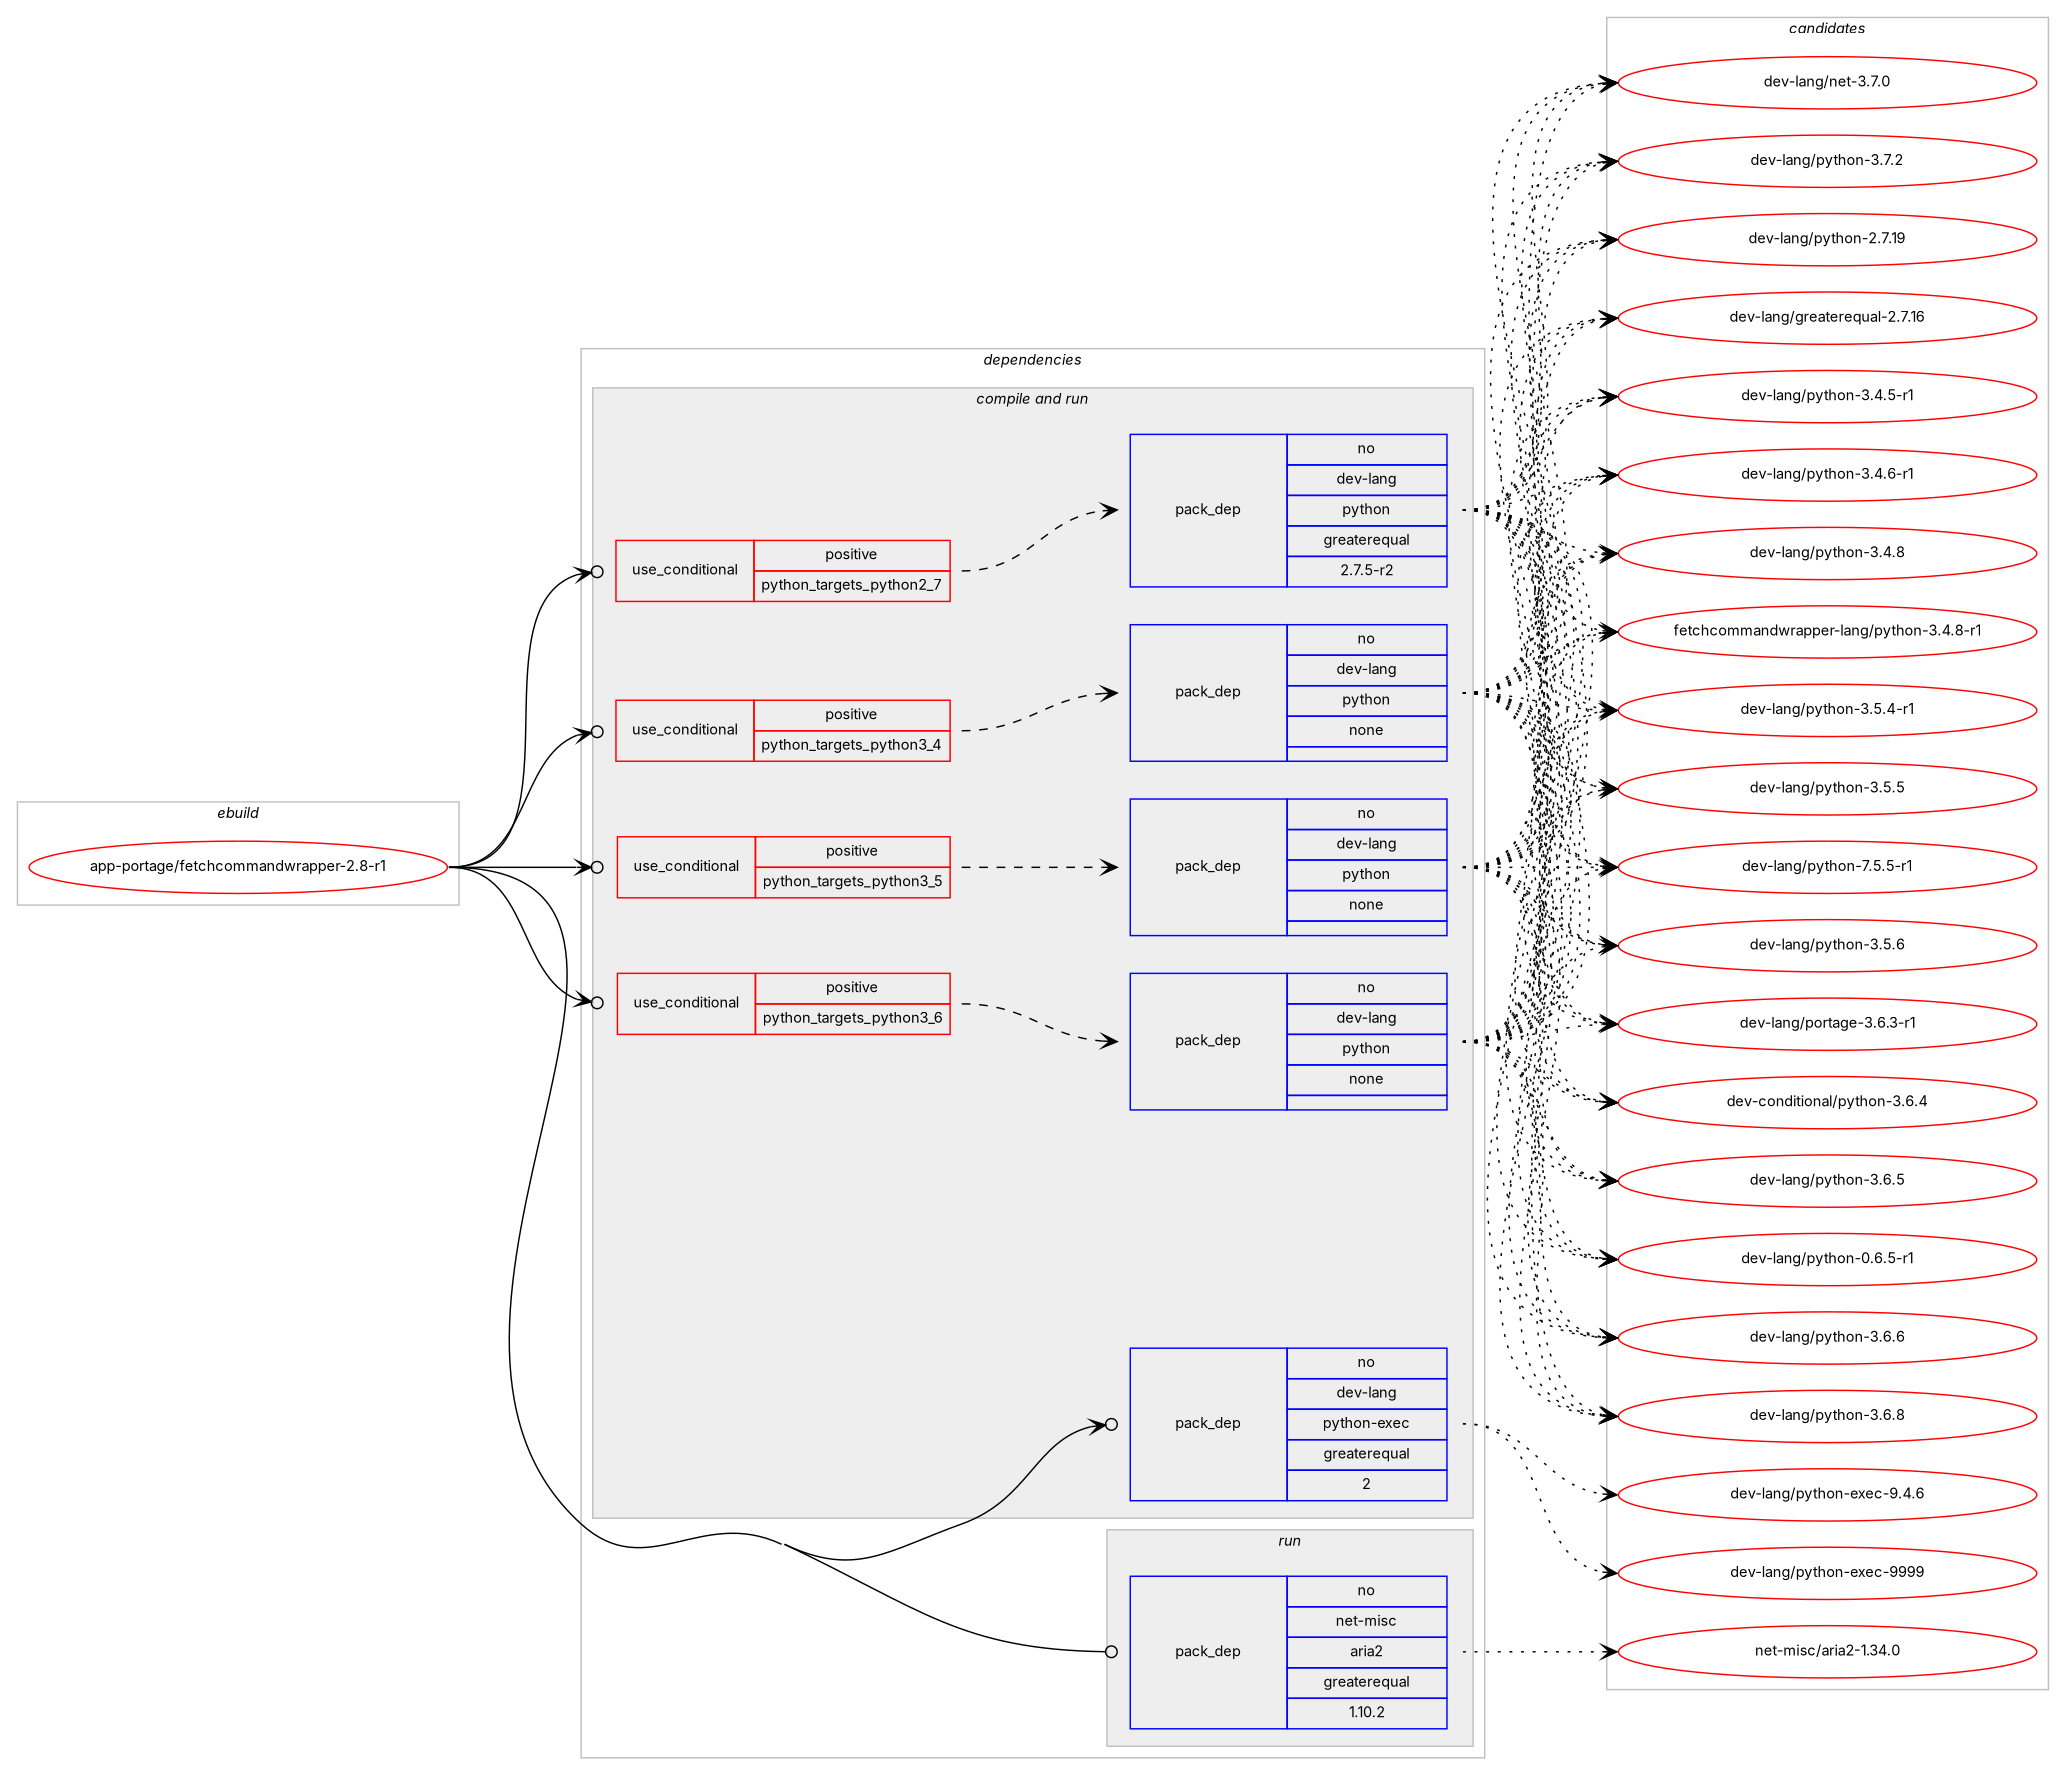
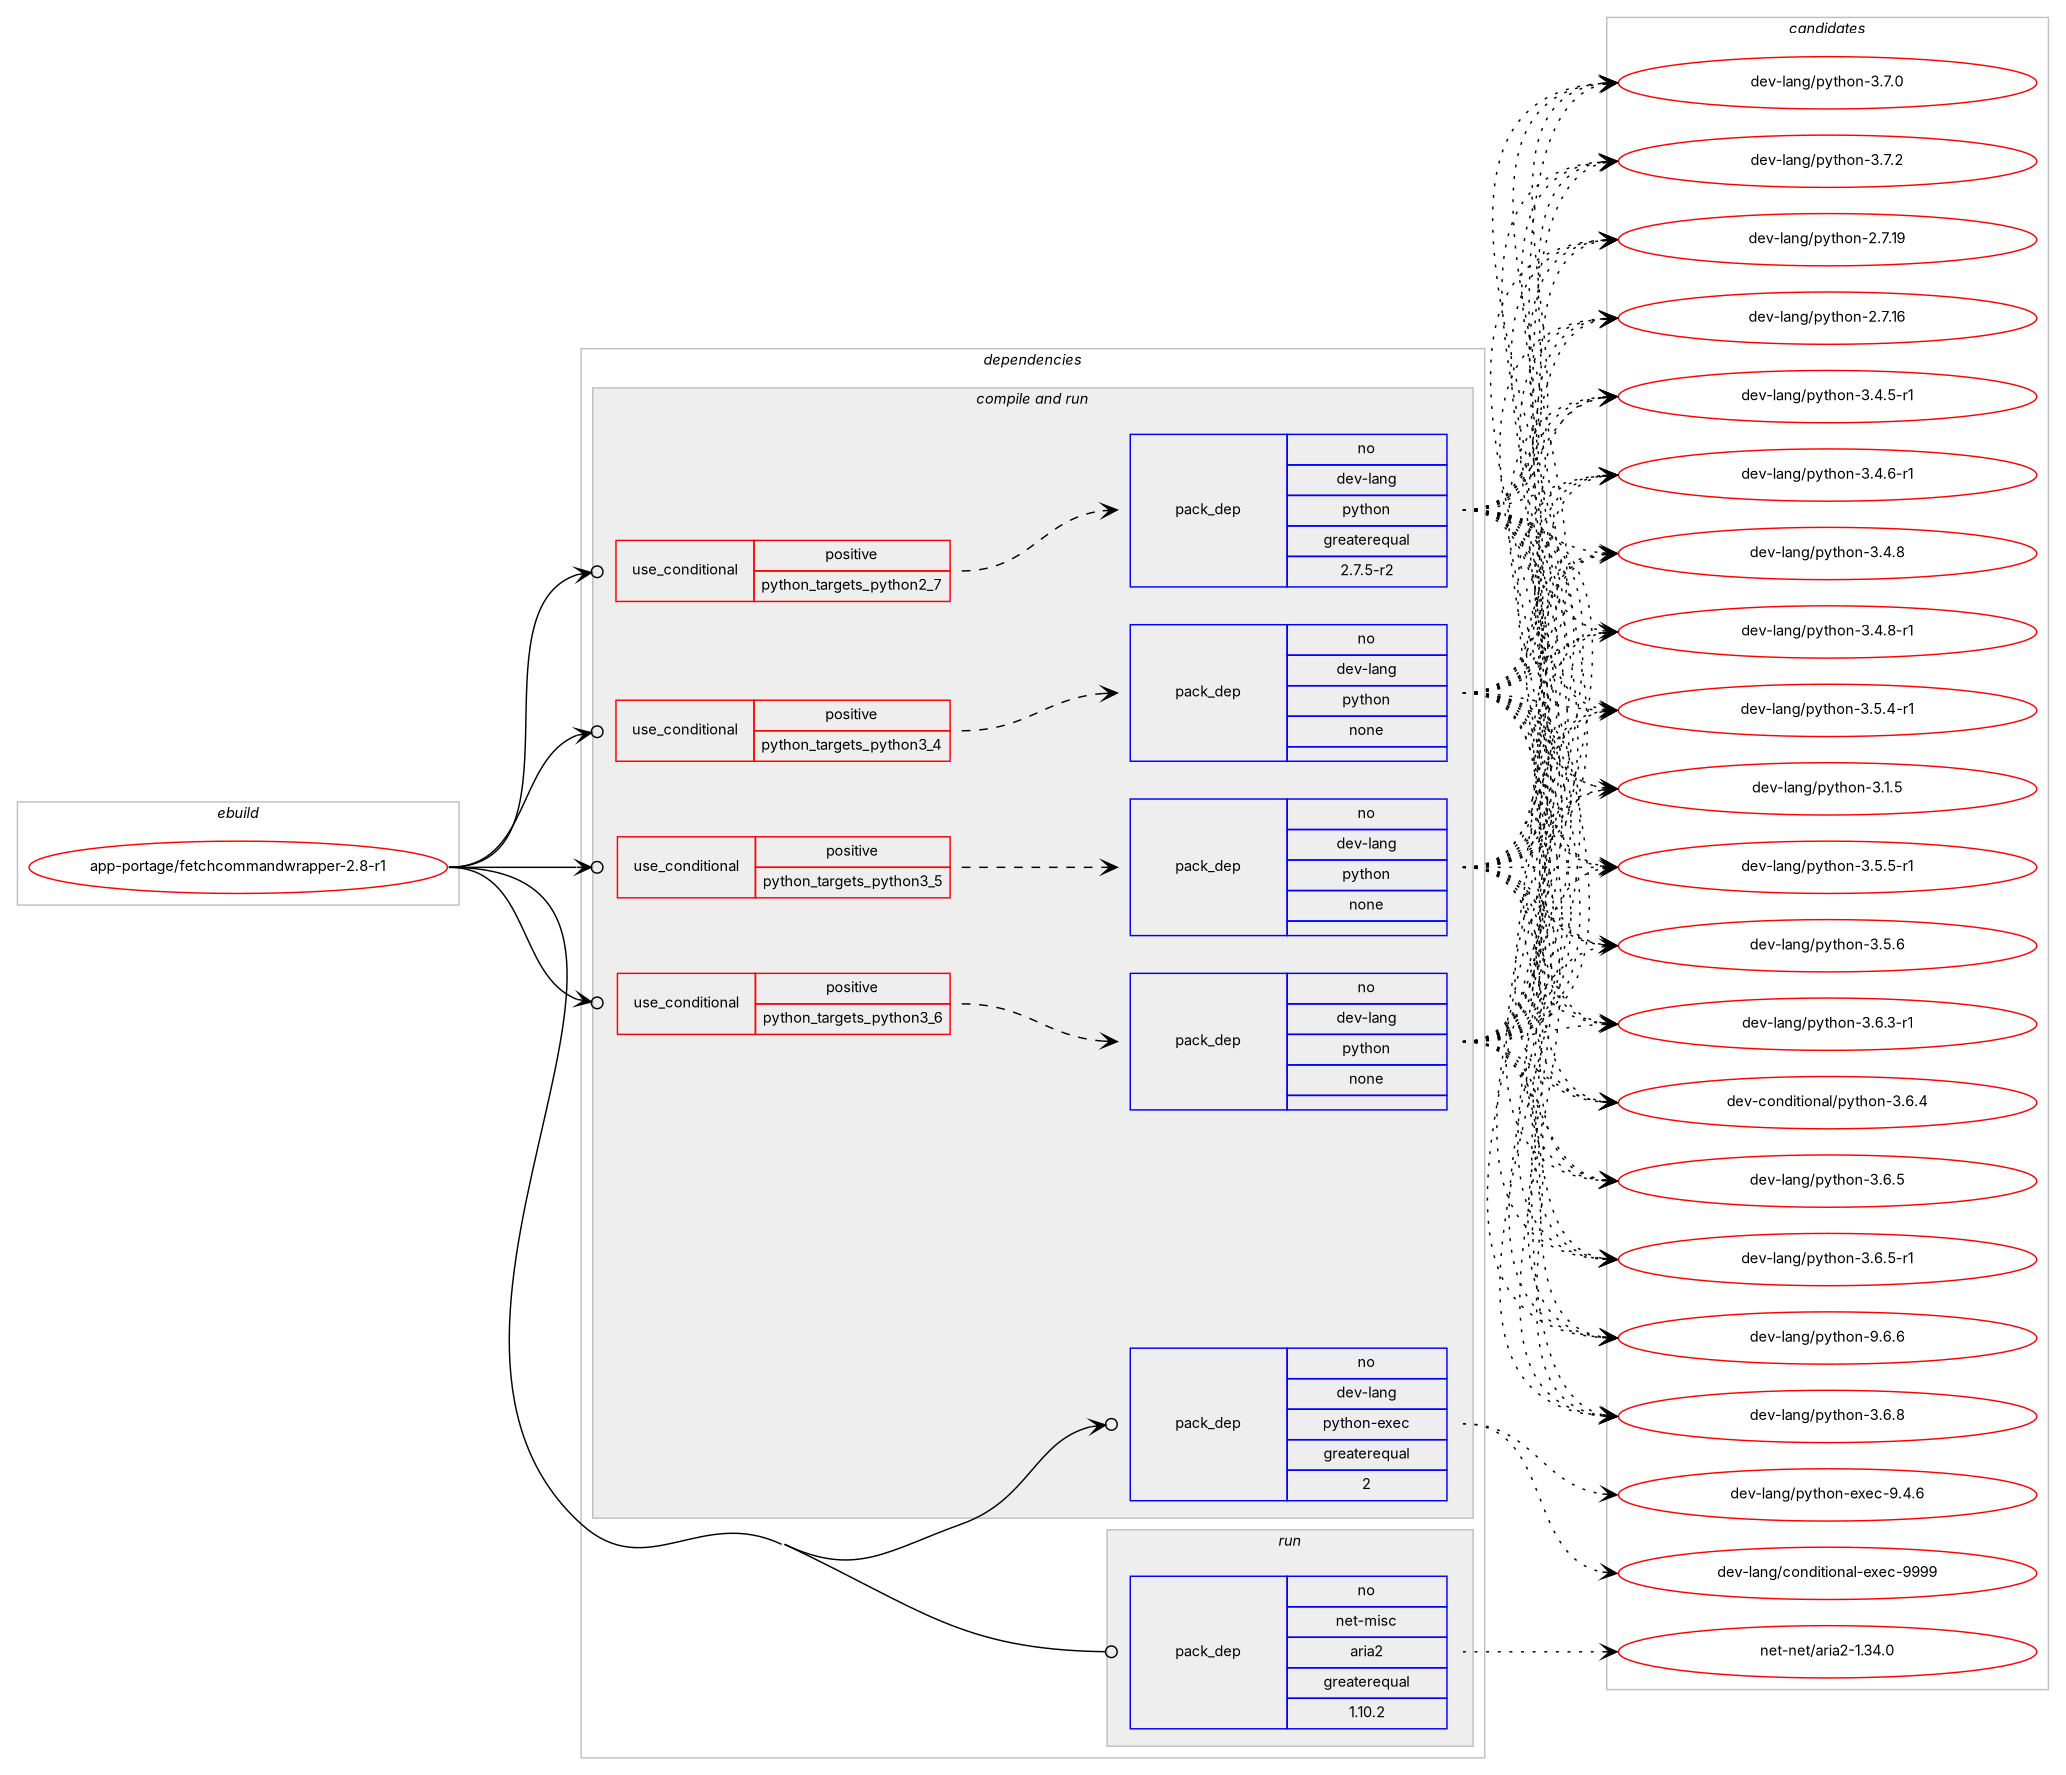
node "dev-lang/net-3.7.0": label "dev-lang/net-3.7.0" -> "dev-lang/python-3.7.0"
node "dev-lang/greaterequal-2.7.16": label "dev-lang/greaterequal-2.7.16" -> "dev-lang/python-2.7.16"
node "fetchcommandwrapper-lang/python-3.4.8-r1": label "fetchcommandwrapper-lang/python-3.4.8-r1" -> "dev-lang/python-3.4.8-r1"
node "dev-lang/python-3.5.5": label "dev-lang/python-3.5.5" -> "dev-lang/python-3.1.5"
node "dev-lang/python-7.5.5-r1": label "dev-lang/python-7.5.5-r1" -> "dev-lang/python-3.5.5-r1"
node "dev-lang/portage-3.6.3-r1": label "dev-lang/portage-3.6.3-r1" -> "dev-lang/python-3.6.3-r1"
node "dev-lang/python-0.6.5-r1": label "dev-lang/python-0.6.5-r1" -> "dev-lang/python-3.6.5-r1"
node "dev-lang/python-3.6.6": label "dev-lang/python-3.6.6" -> "dev-lang/python-9.6.6"
node "dev-lang/python-exec-9999": label "dev-lang/python-exec-9999" -> "dev-lang/conditional-exec-9999"
node "net-misc/aria2-1.34.0": label "net-misc/aria2-1.34.0" -> "net-net/aria2-1.34.0"
